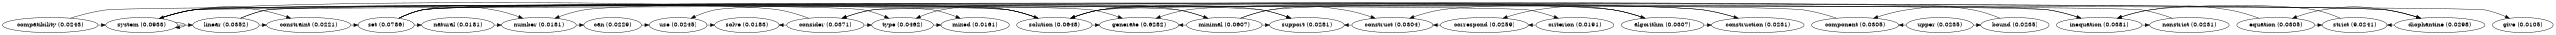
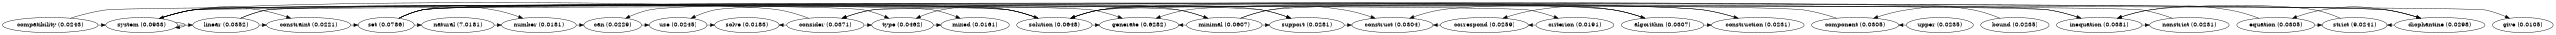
edge "solution (0.0648)" -> "number (0.0181)": now "solution (0.0648)" -> "can (0.0229)"
node "natural (0.0181)": label "natural (0.0181)" -> "natural (7.0181)"
edge "construct (0.0304)" -> "support (0.0281)": reversed
edge "upper (0.0235)" -> "bound (0.0235)": removed
